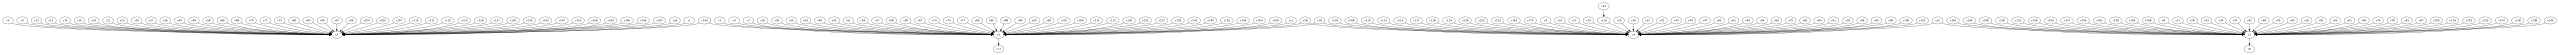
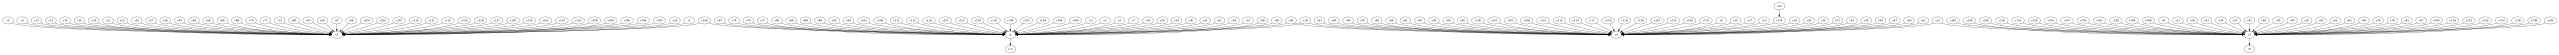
node "v35": removed
node "v24": added
